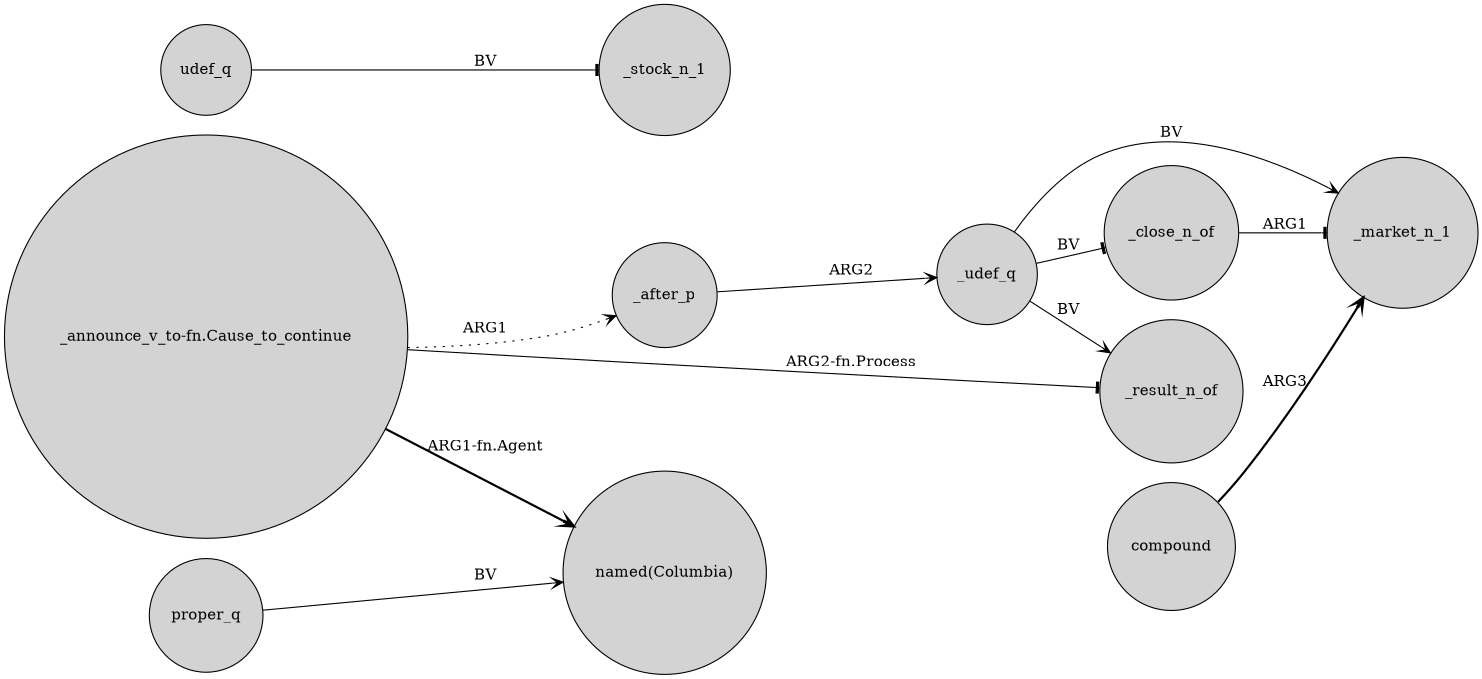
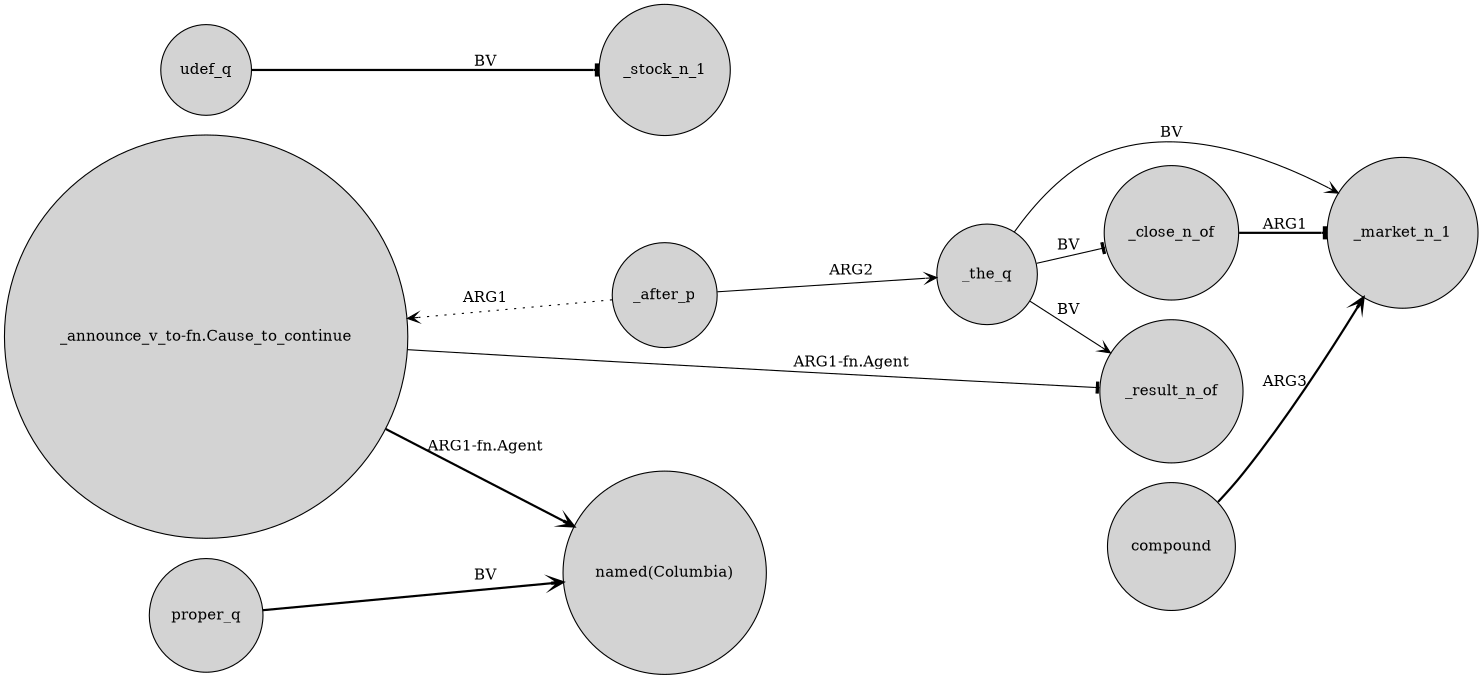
edge "udef_q" -> "_stock_n_1": style solid -> bold
edge "_close_n_of" -> "_market_n_1": style solid -> bold
node "_udef_q": label "_udef_q" -> "_the_q"
edge "_announce_v_to-fn.Cause_to_continue" -> "_after_p": reversed
edge "_announce_v_to-fn.Cause_to_continue" -> "_result_n_of": label "ARG2-fn.Process" -> "ARG1-fn.Agent"
edge "proper_q" -> "named(Columbia)": style solid -> bold
